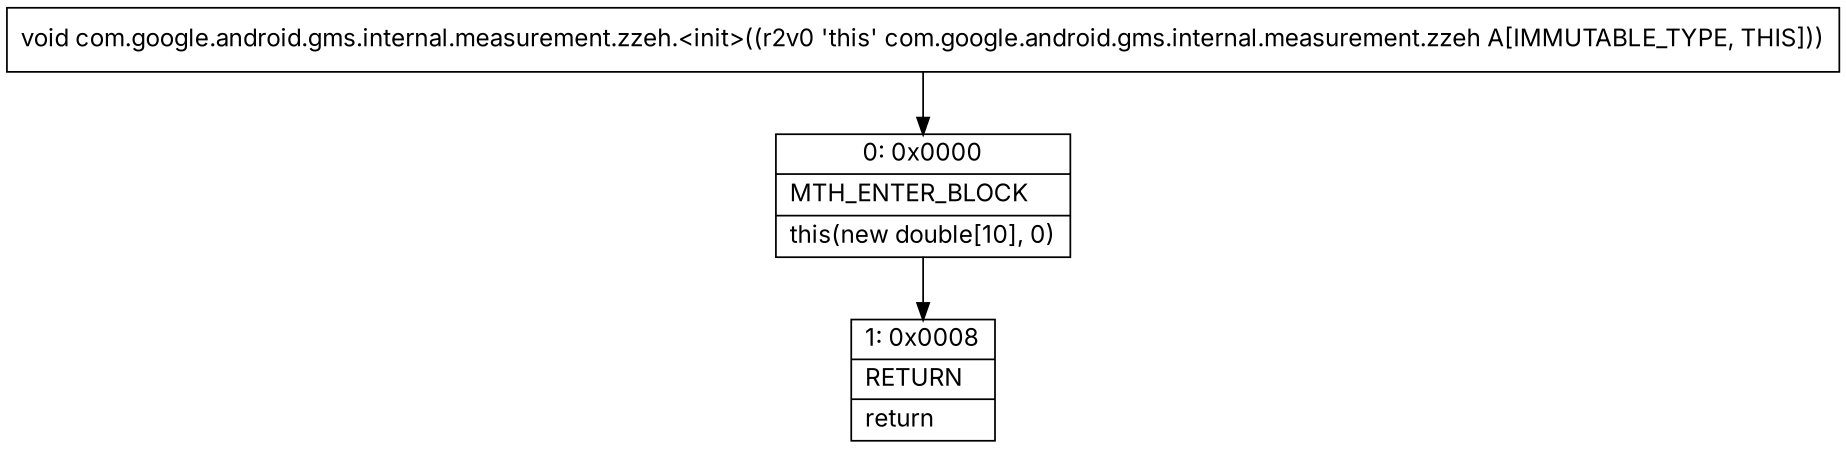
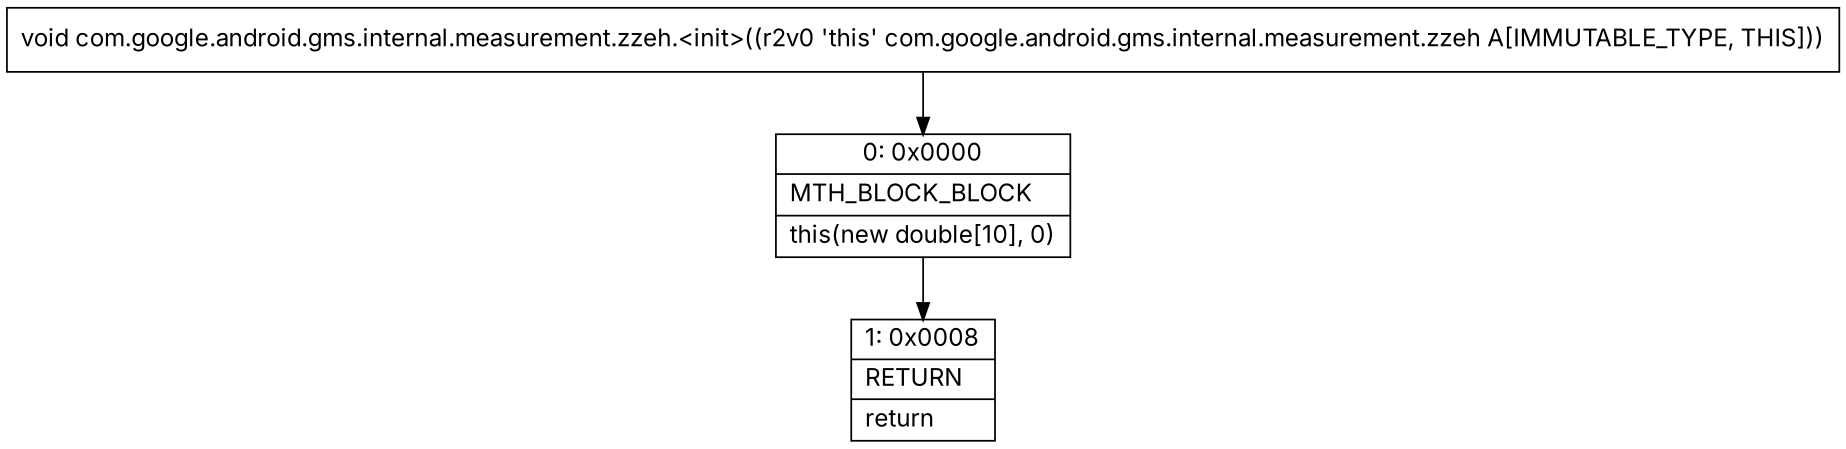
node "0: 0x0000": text "MTH_ENTER_BLOCK" -> "MTH_BLOCK_BLOCK"
